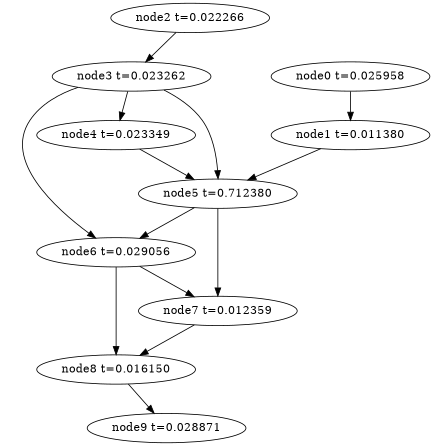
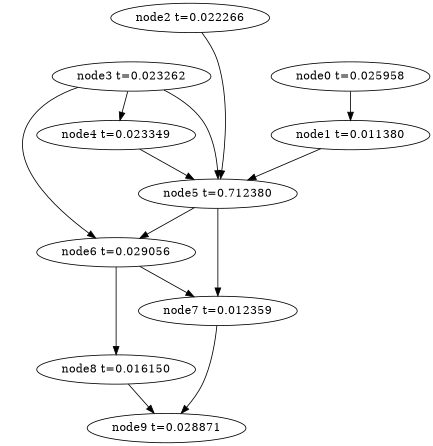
edge "node2 t=0.022266" -> "node3 t=0.023262": now "node2 t=0.022266" -> "node5 t=0.712380"
edge "node7 t=0.012359" -> "node8 t=0.016150": now "node7 t=0.012359" -> "node9 t=0.028871"
